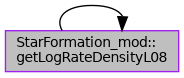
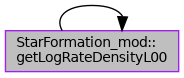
node "StarFormation_mod:: getLogRateDensityL08": label "StarFormation_mod:: getLogRateDensityL08" -> "StarFormation_mod:: getLogRateDensityL00"
